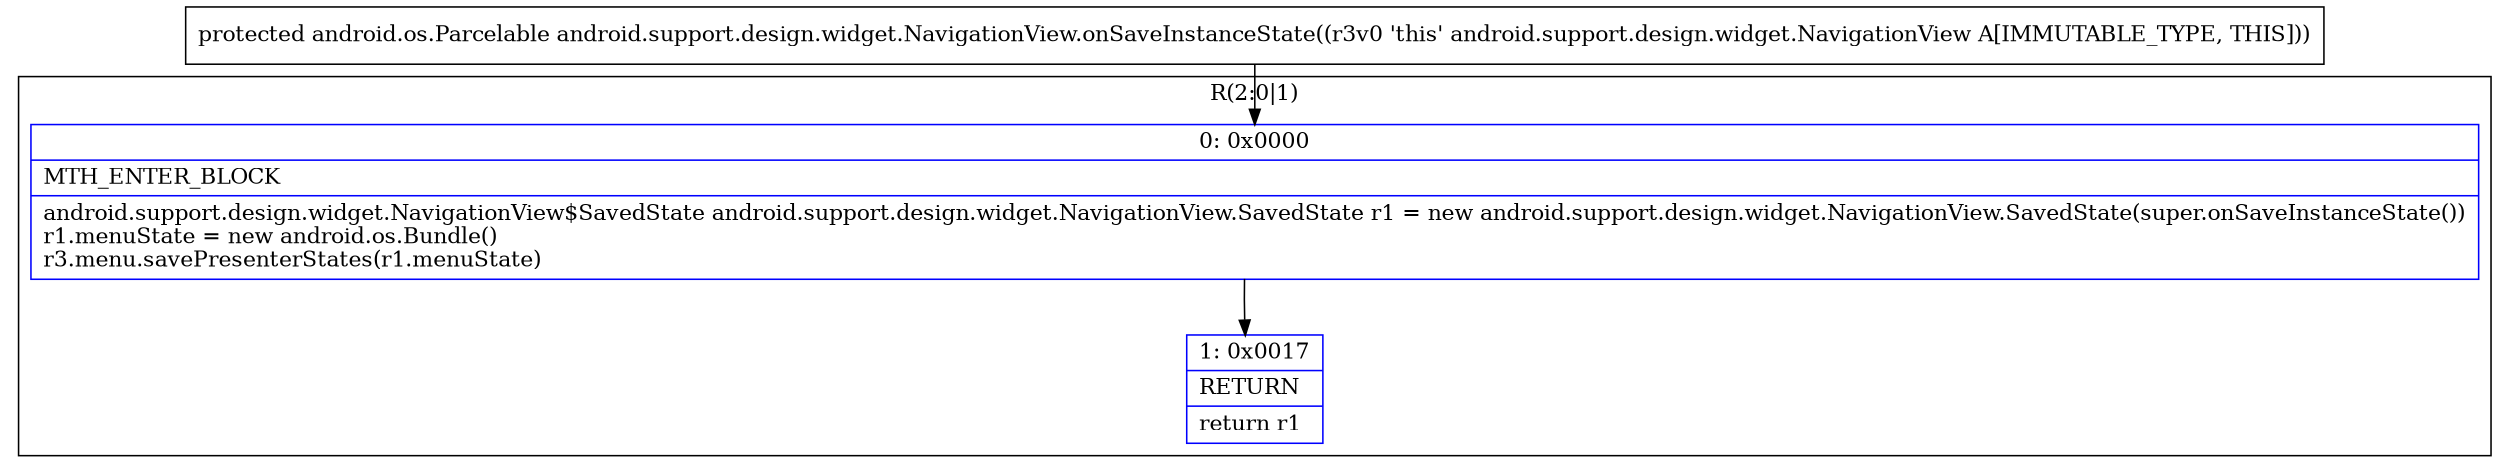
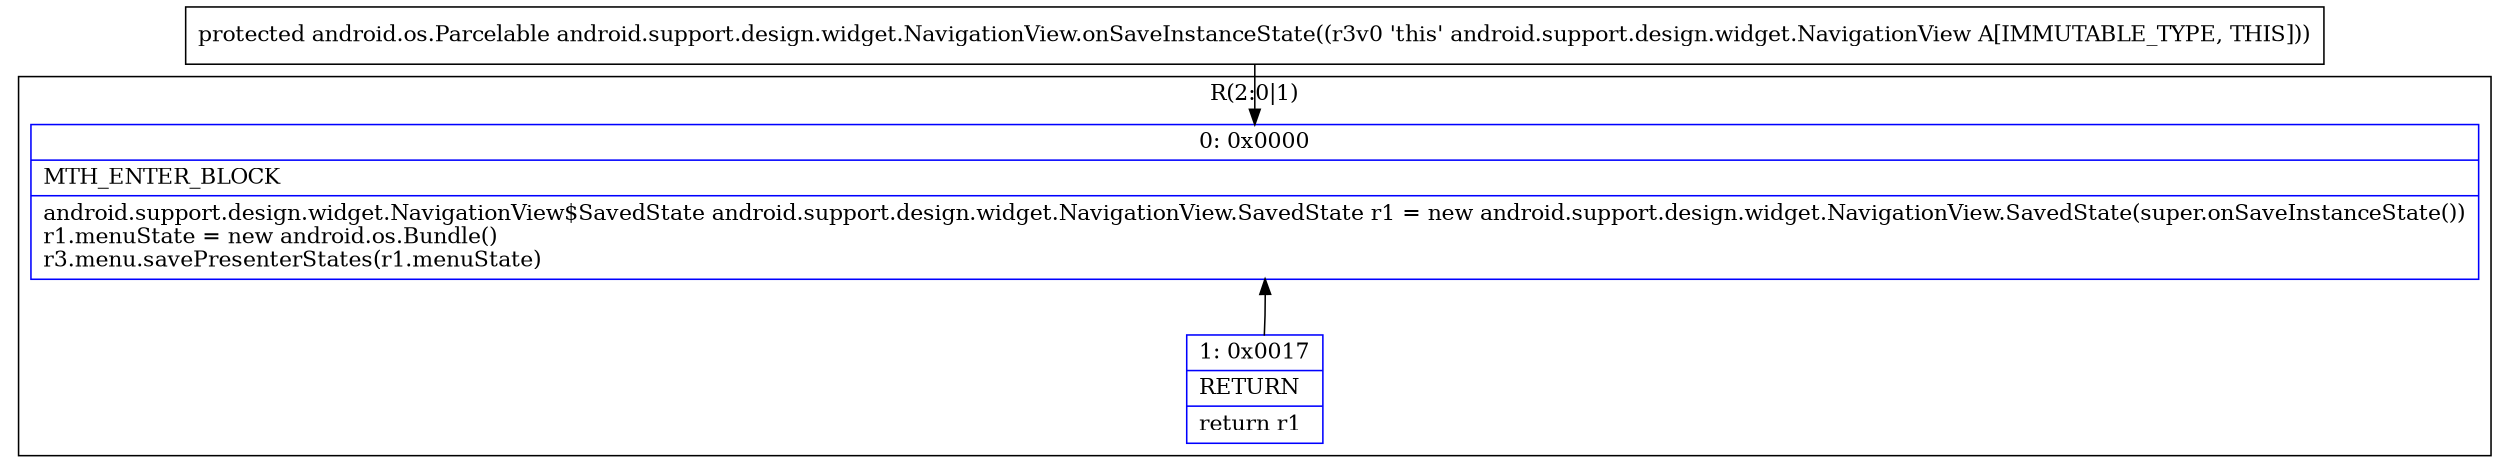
edge "0: 0x0000" -> "1: 0x0017": reversed
